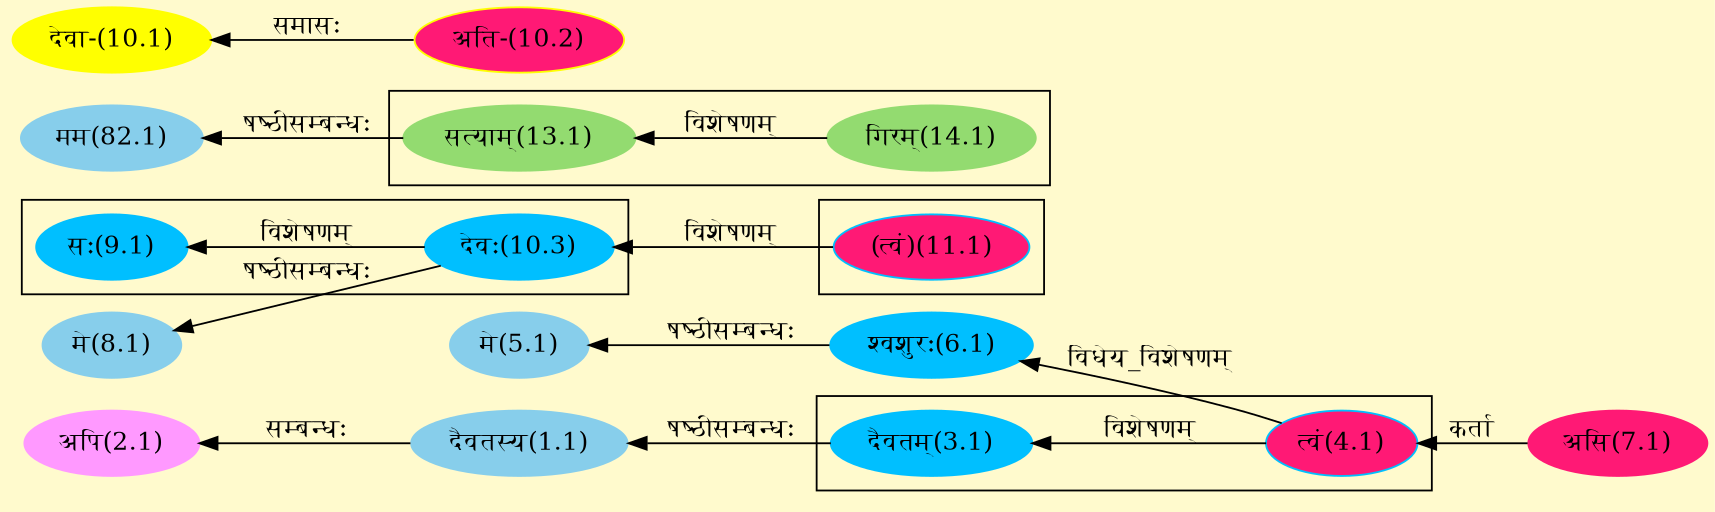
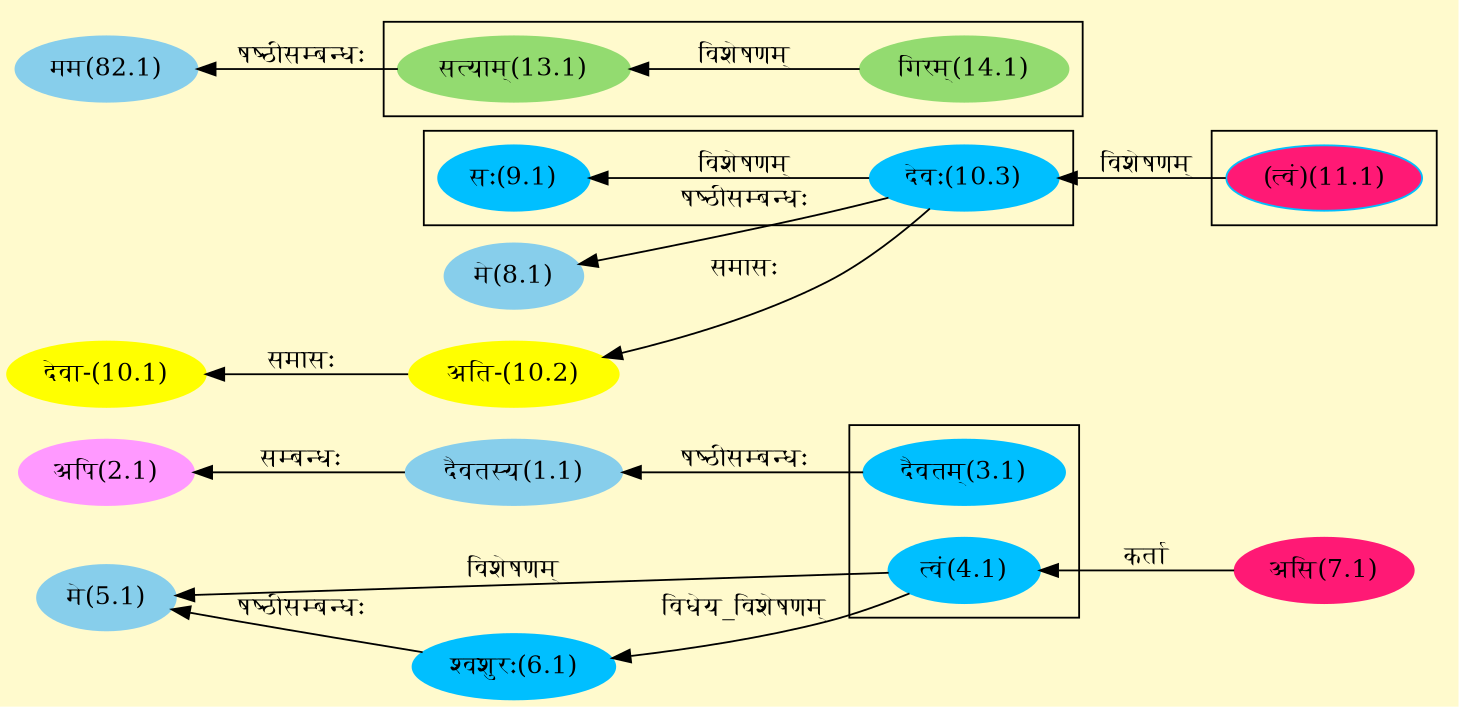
node "अति-(10.2)": fillcolor #ff1975 -> #ffff00
edge "देवः(10.3)" -> "अति-(10.2)": added, label "समासः"
edge "त्वं(4.1)" -> "दैवतम्(3.1)": now "त्वं(4.1)" -> "मे(5.1)"
node "त्वं(4.1)": fillcolor #ff1975 -> #00bfff
